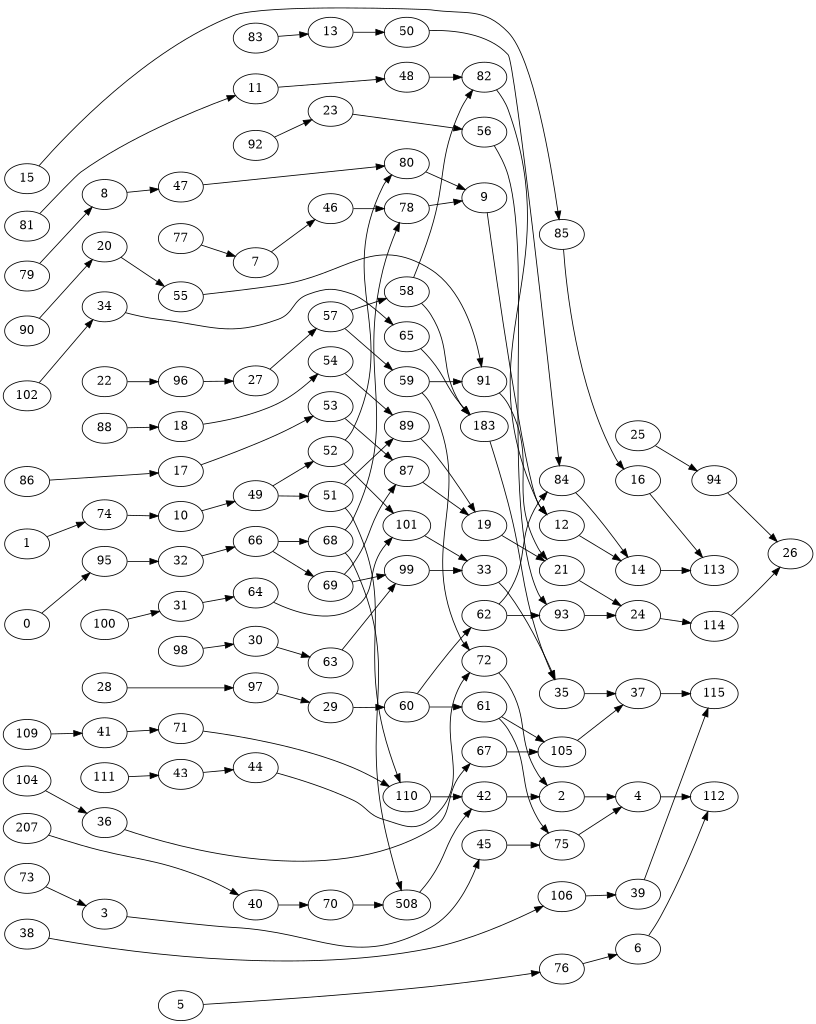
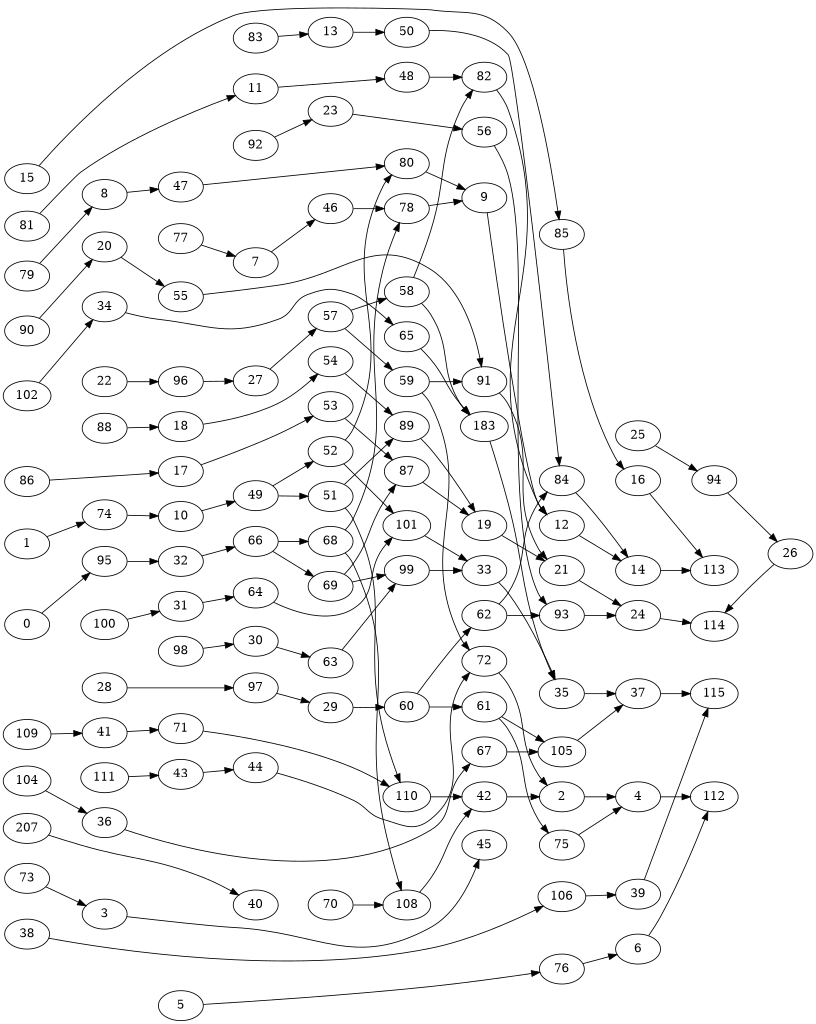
edge "114" -> "26": reversed
edge "45" -> "75": removed
edge "40" -> "70": removed
node "508": label "508" -> "108"
